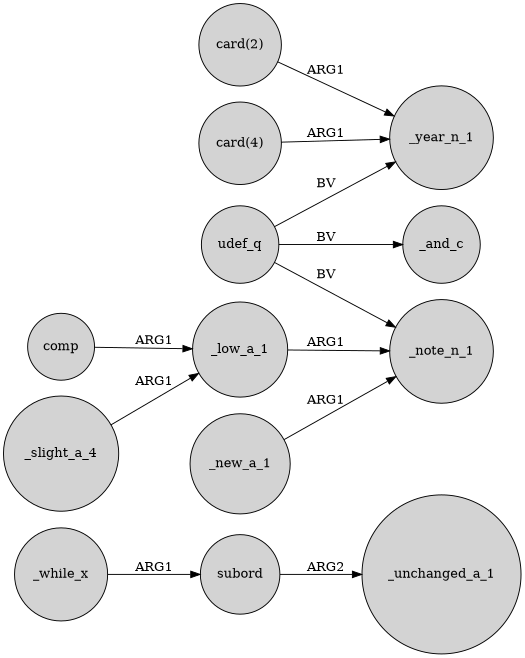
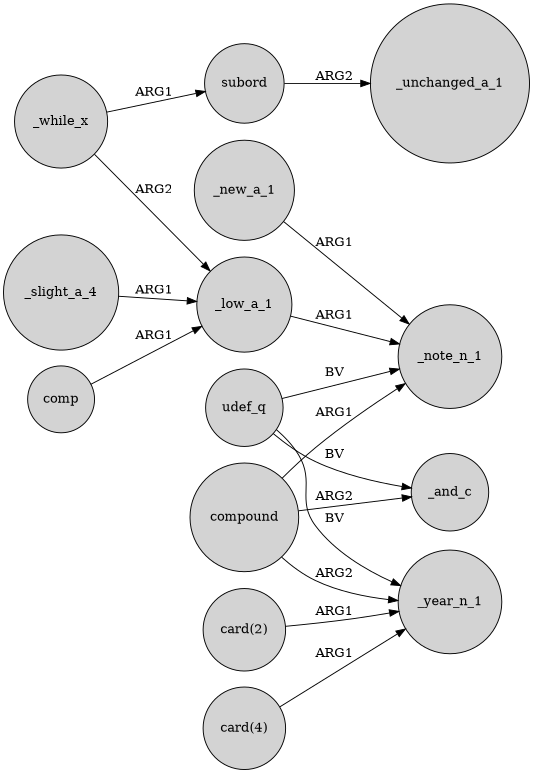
edge "_while_x" -> "_low_a_1": added, label "ARG2"
node "compound": added
